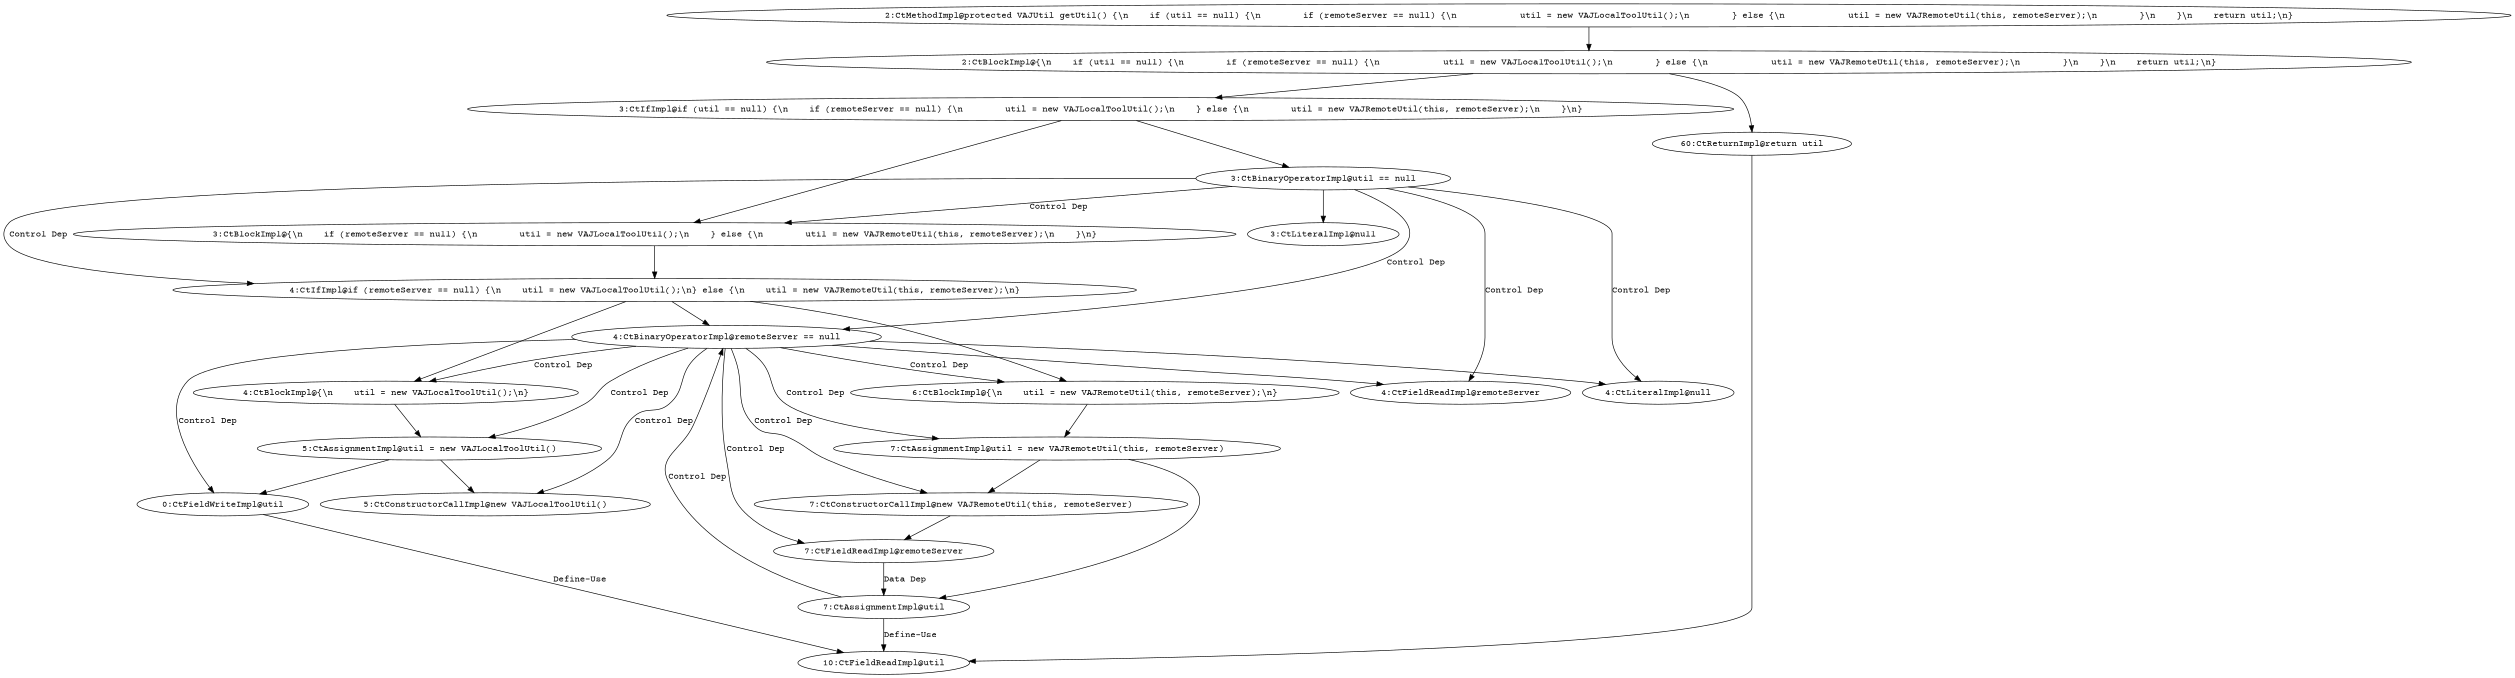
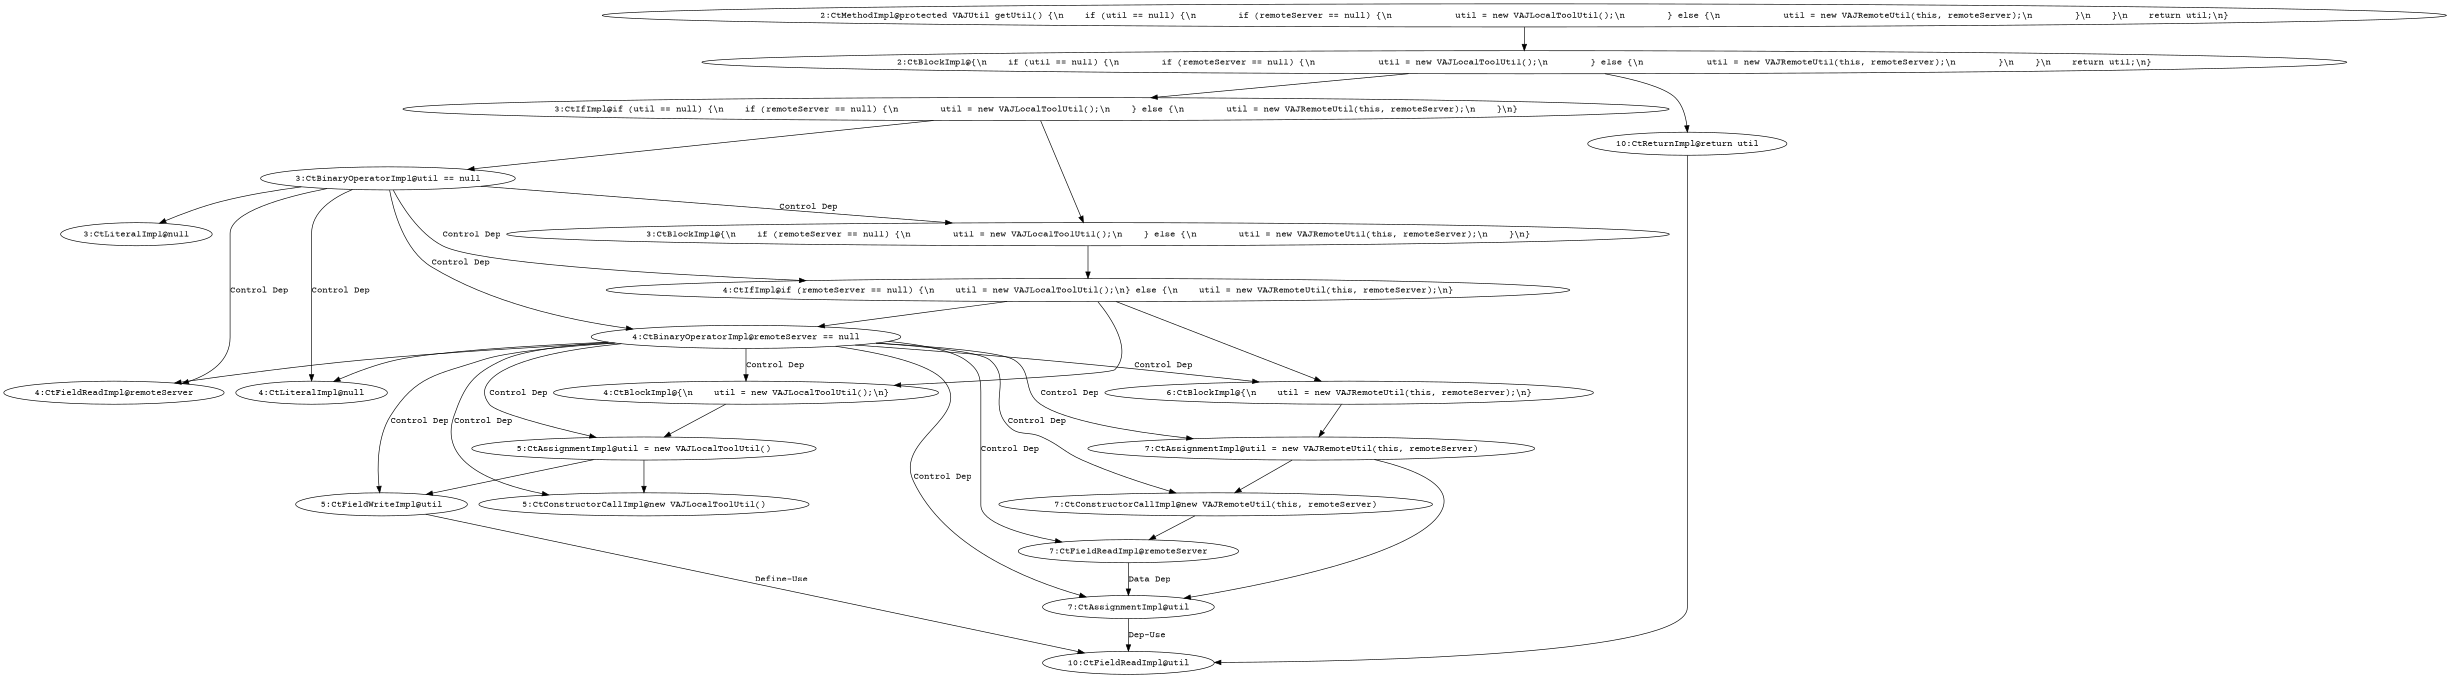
node "60:CtReturnImpl@return util": label "60:CtReturnImpl@return util" -> "10:CtReturnImpl@return util"
node "0:CtFieldWriteImpl@util": label "0:CtFieldWriteImpl@util" -> "5:CtFieldWriteImpl@util"
edge "7:CtAssignmentImpl@util" -> "4:CtBinaryOperatorImpl@remoteServer == null": reversed
edge "7:CtAssignmentImpl@util" -> "10:CtFieldReadImpl@util": label "Define-Use" -> "Dep-Use"
